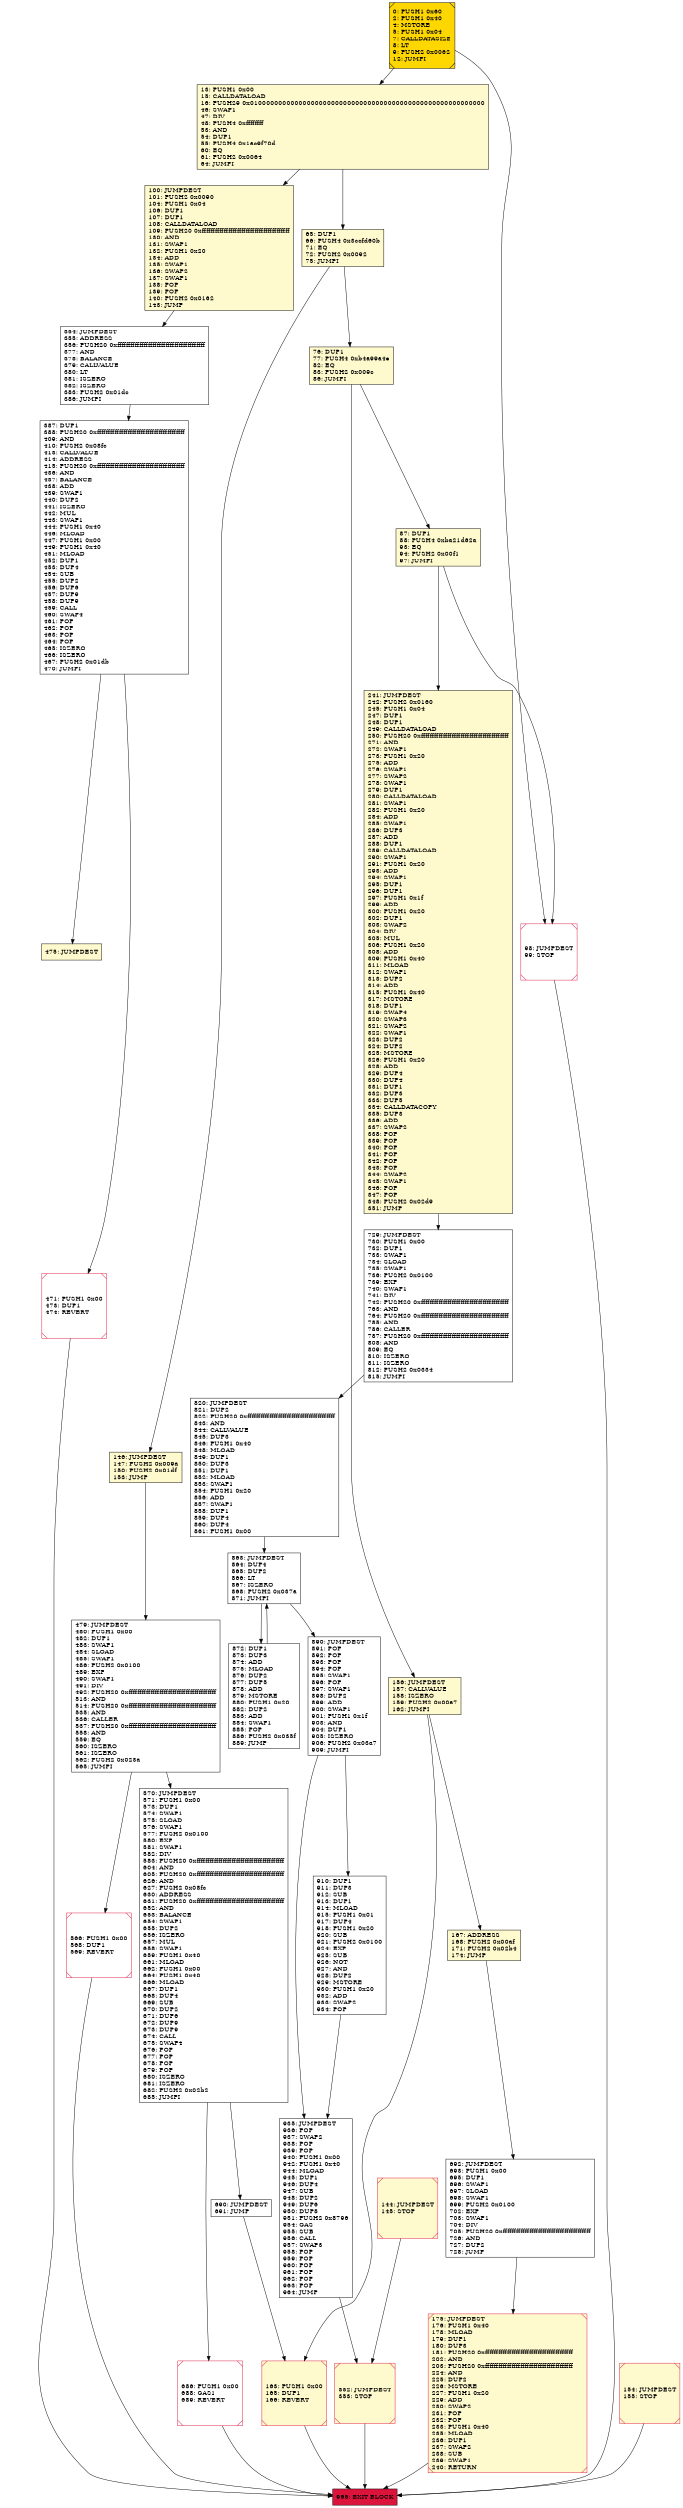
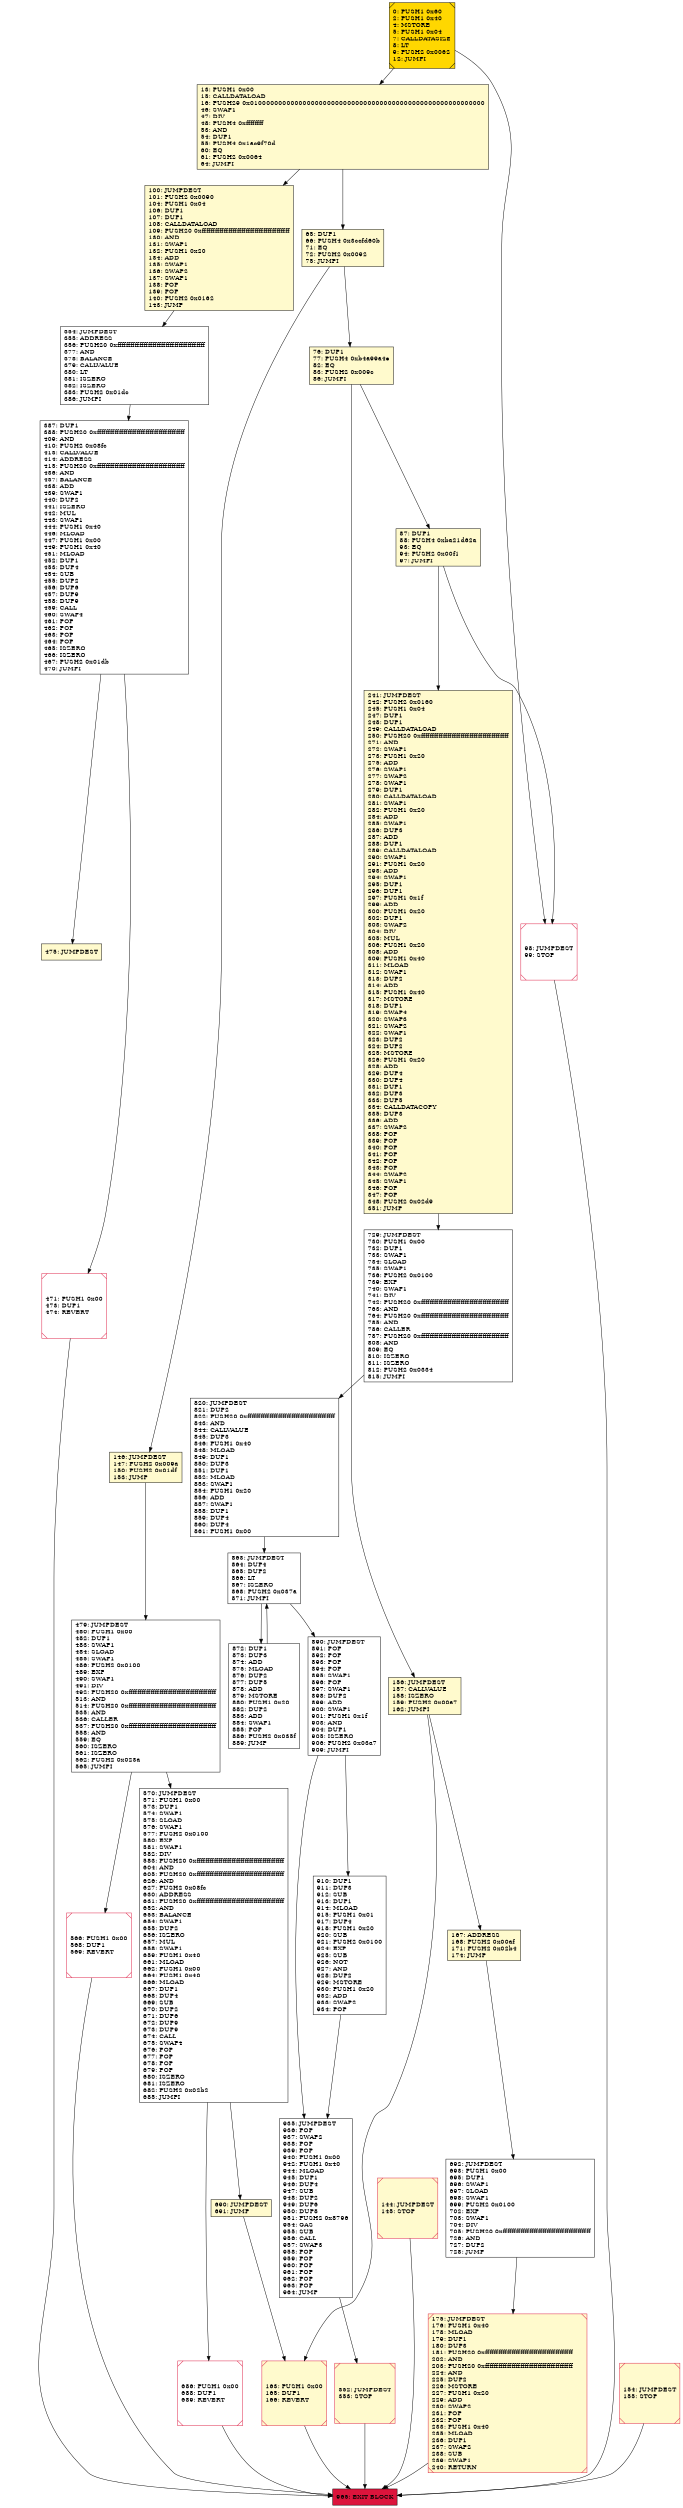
node "690: JUMPDEST 691: JUMP": fillcolor white -> lemonchiffon
edge "144: JUMPDEST 145: STOP" -> "352: JUMPDEST 353: STOP": now "144: JUMPDEST 145: STOP" -> "965: EXIT BLOCK"
node "686: PUSH1 0x00 688: GAS1 689: REVERT": label "686: PUSH1 0x00 688: GAS1 689: REVERT" -> "686: PUSH1 0x00 688: DUP1 689: REVERT"
